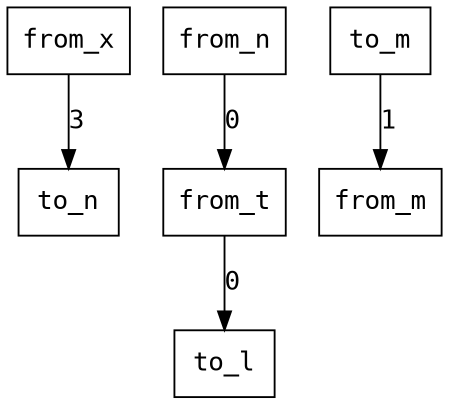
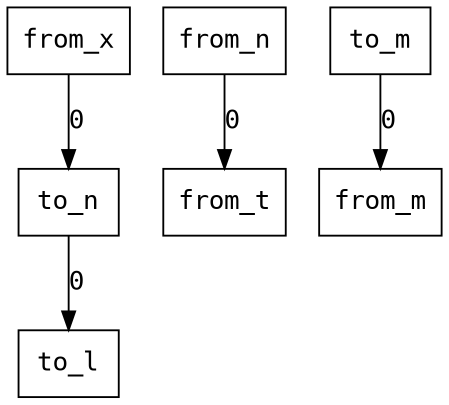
edge "from_x" -> "to_n": label "3" -> "0"
edge "to_m" -> "from_m": label "1" -> "0"
edge "from_t" -> "to_l": now "to_n" -> "to_l"
